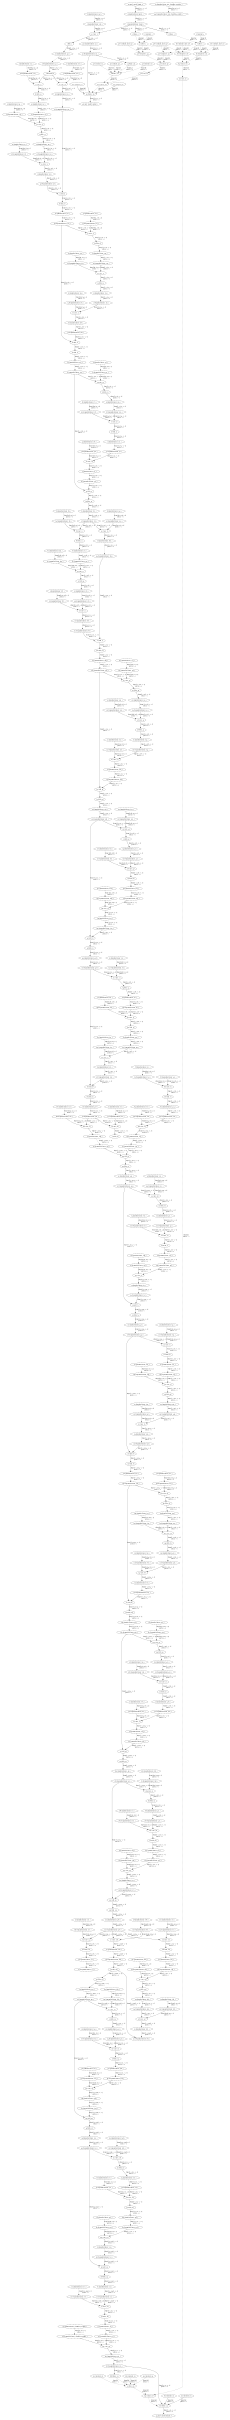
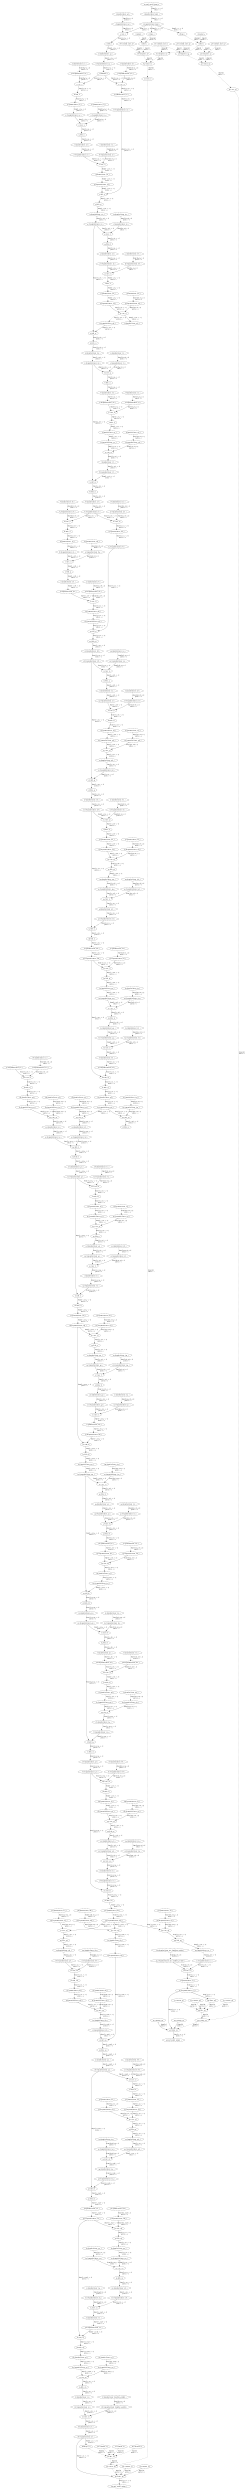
edge "56 QuantizeLinear_568_1" -> "57 DequantizeLinear_568_1": now "55 Conv_21" -> "57 DequantizeLinear_568_1"
node "405 Conv_143": added
edge "325 Add_109" -> "322 DequantizeLinear_682_1": reversed
